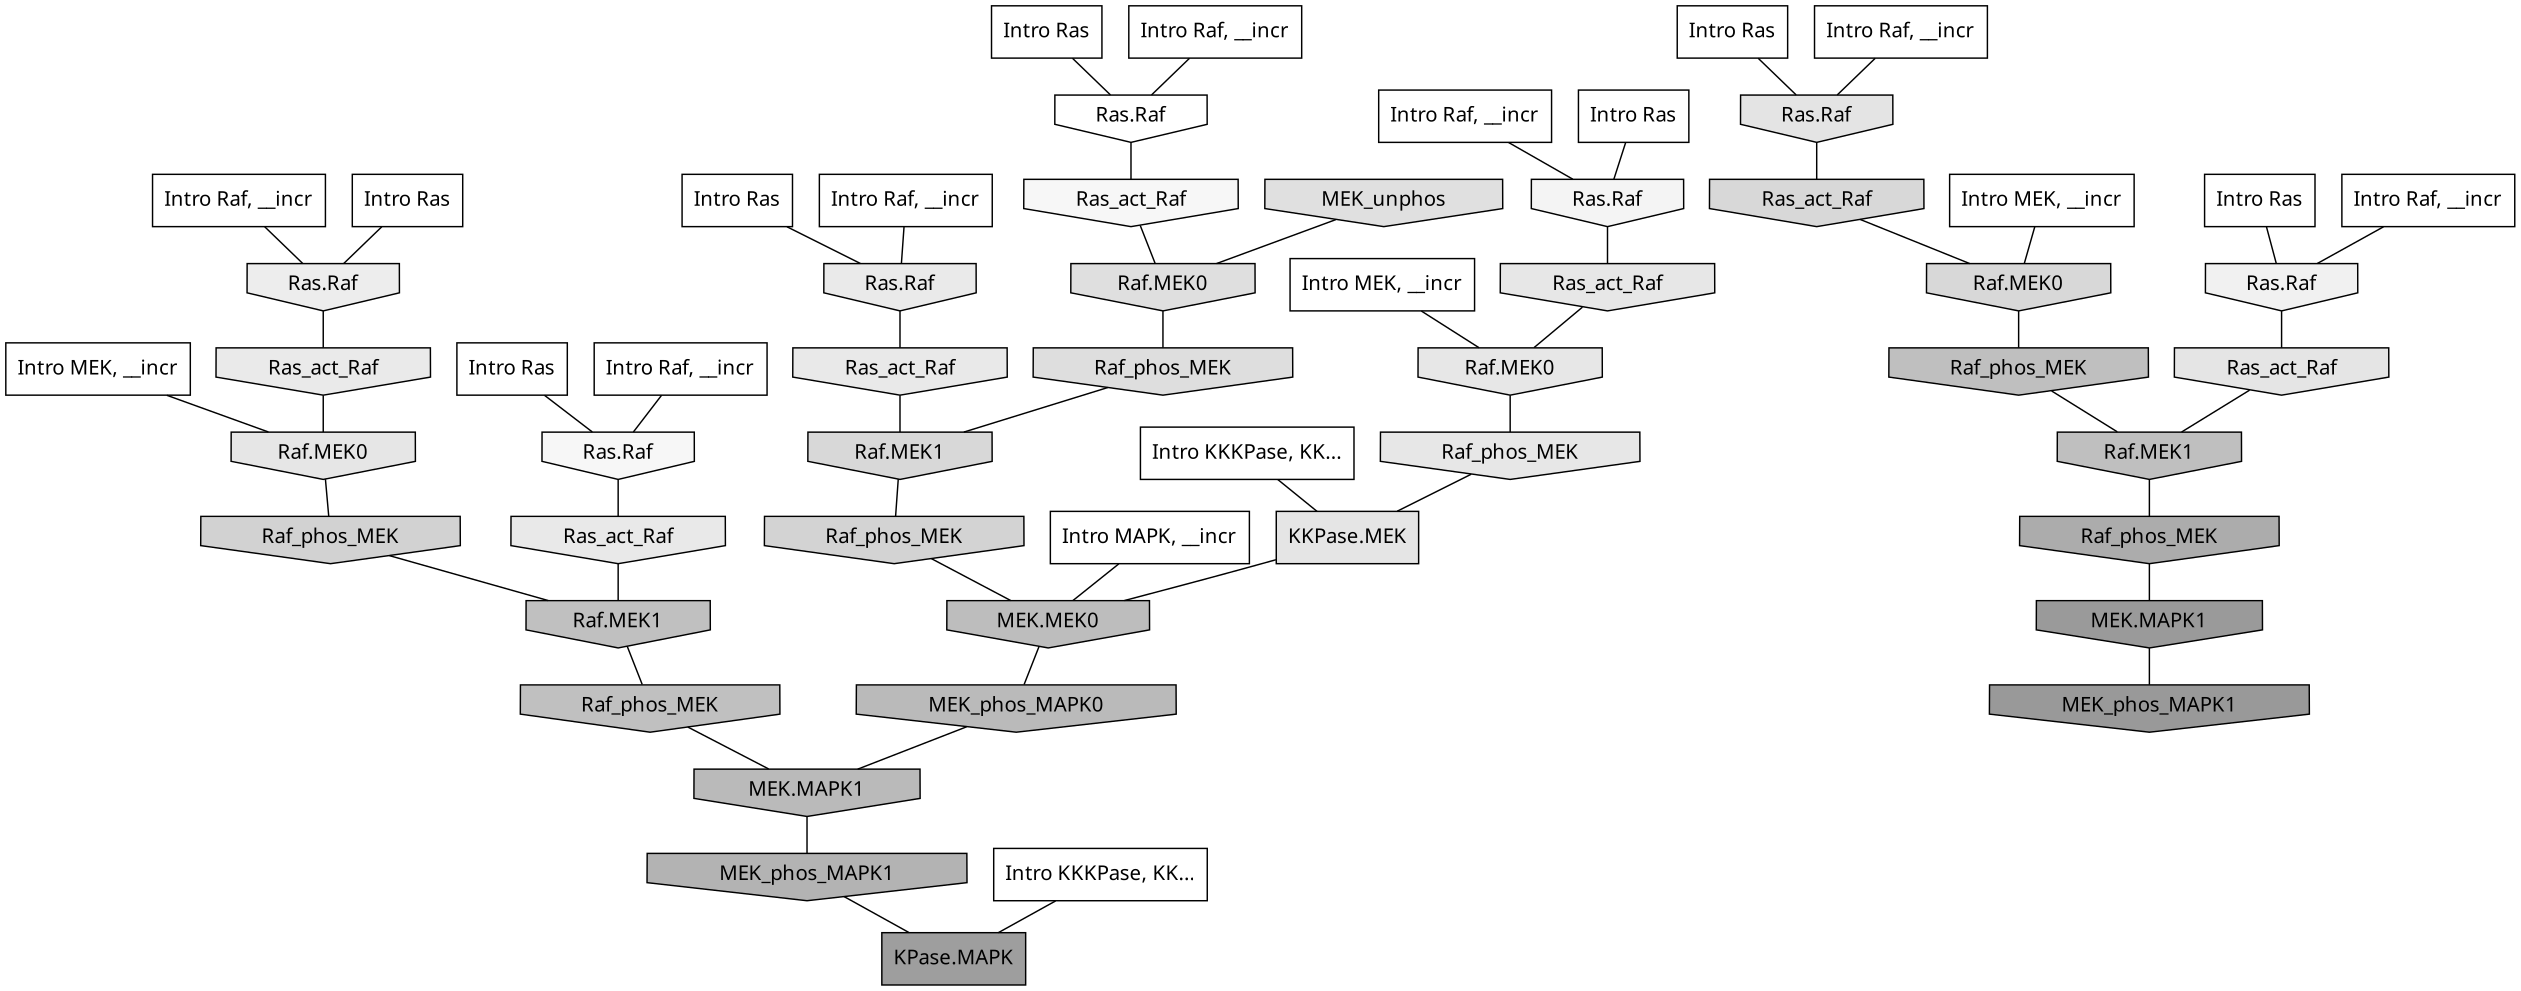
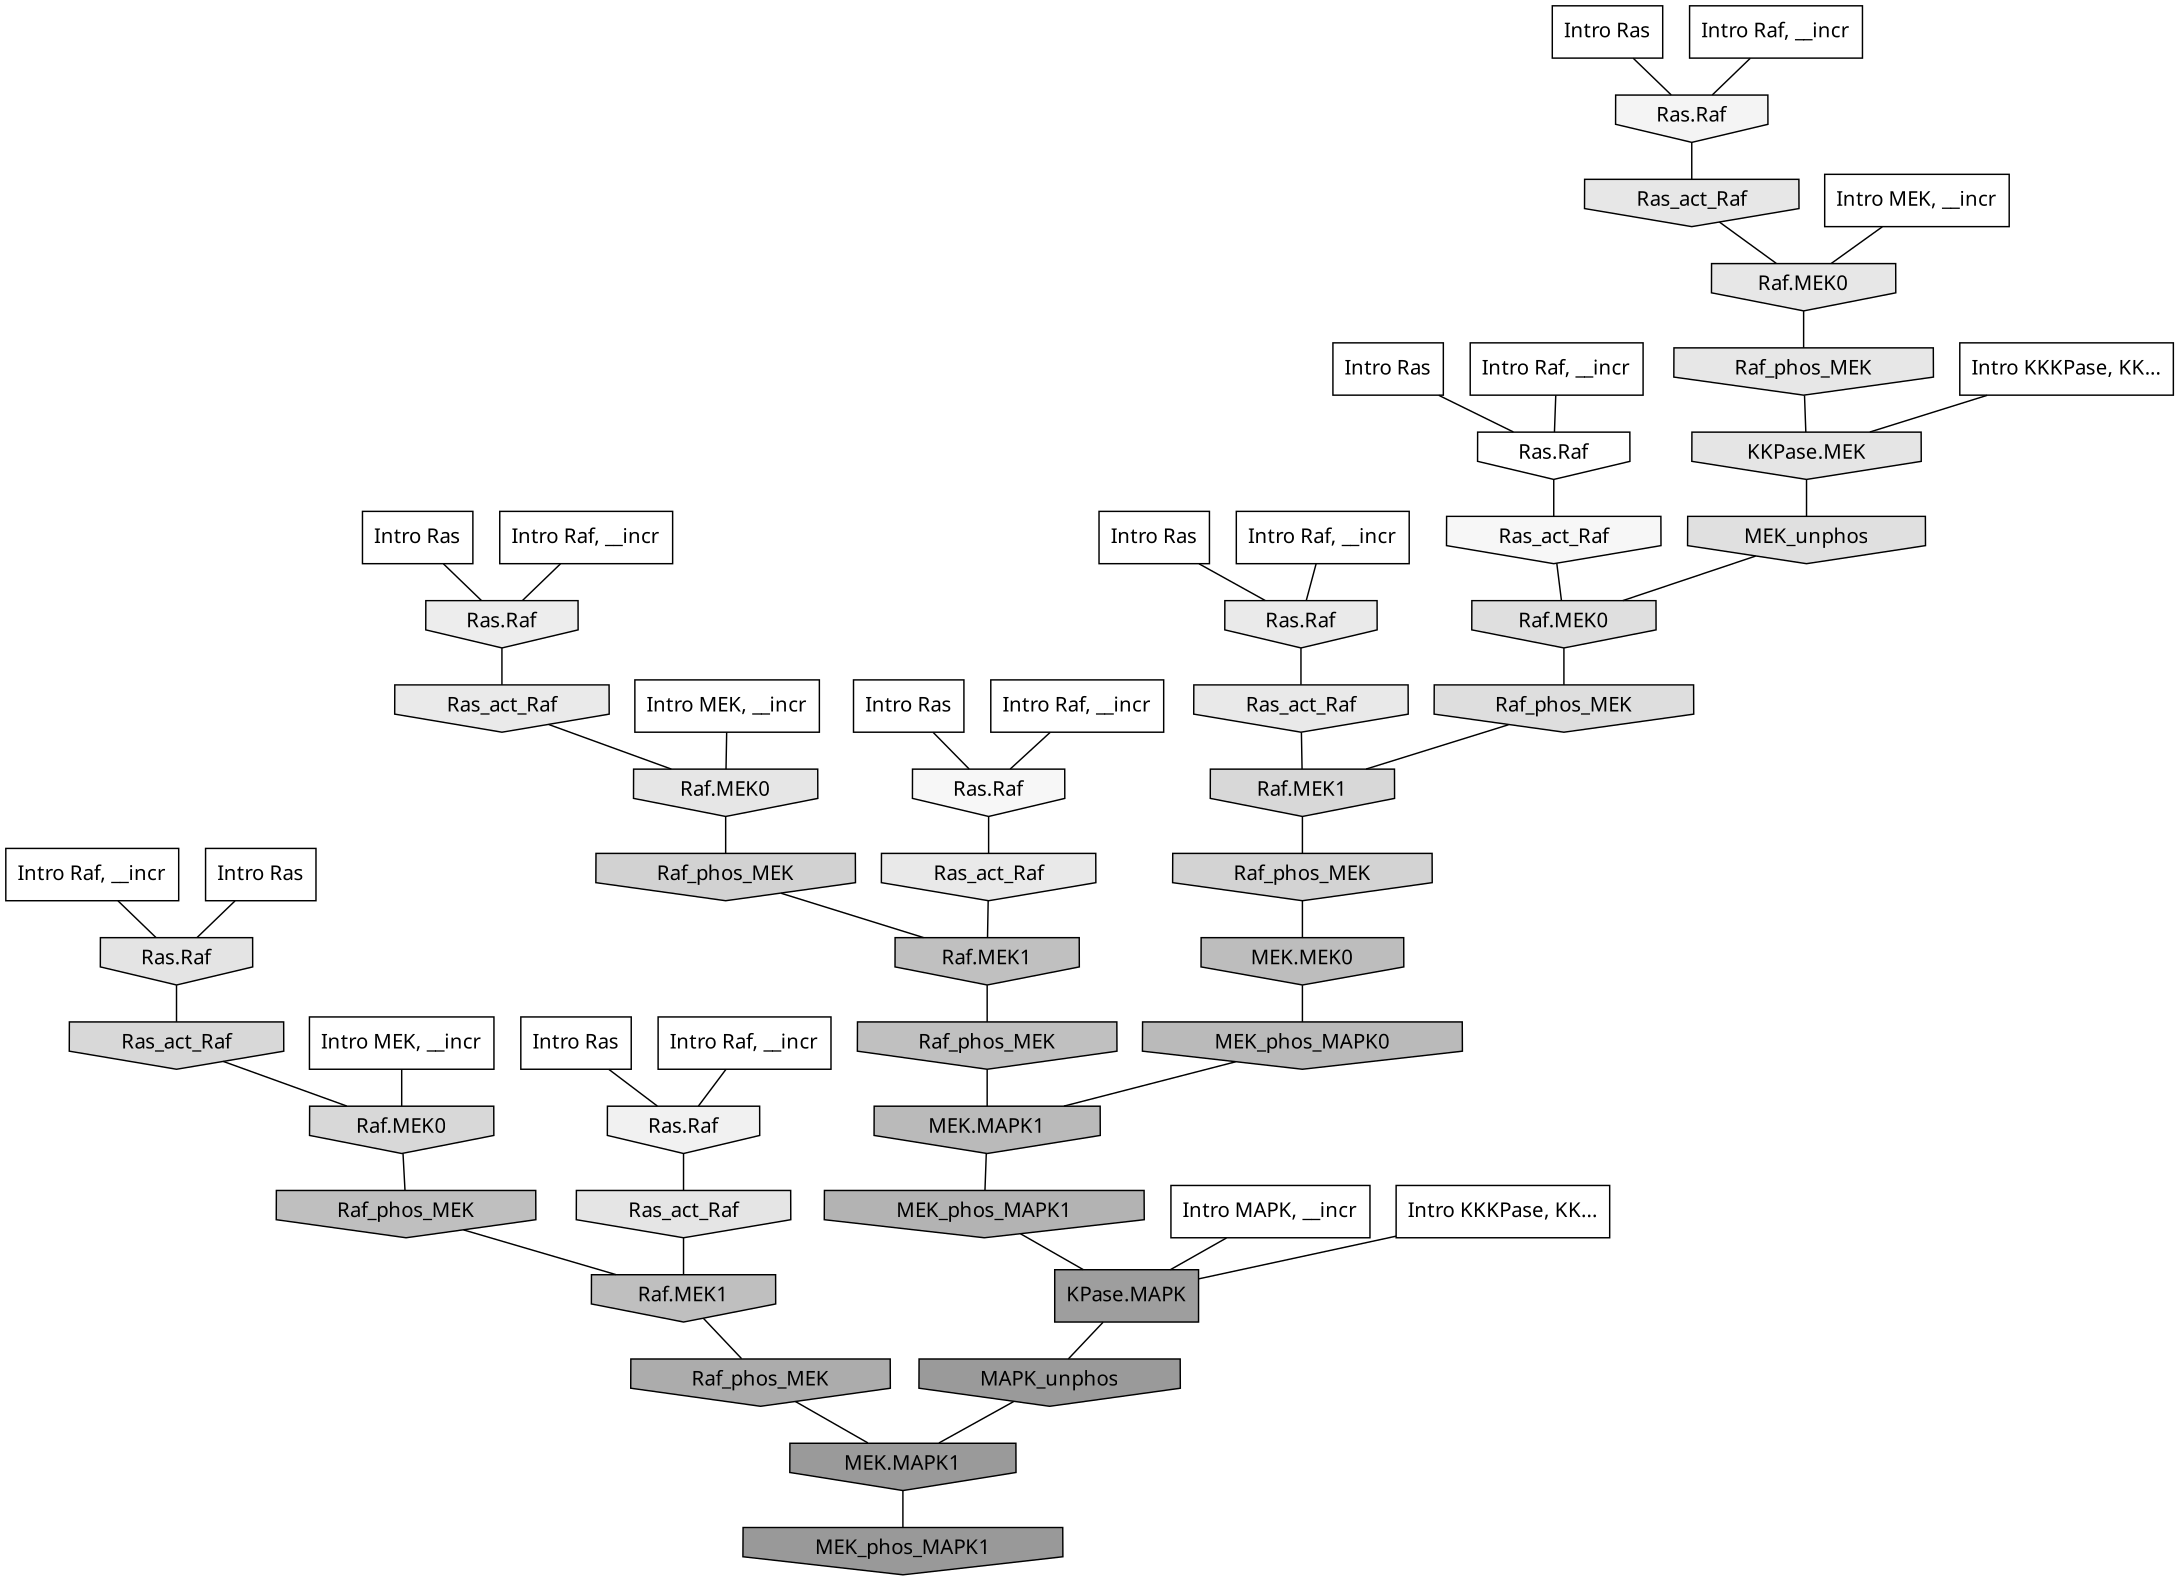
node "KKPase.MEK": shape box -> invhouse
edge "KKPase.MEK" -- "MEK.MEK0": now "KKPase.MEK" -- "MEK_unphos"
edge "Intro MAPK, __incr" -- "MEK.MEK0": now "Intro MAPK, __incr" -- "KPase.MAPK"
node "MAPK_unphos": added
